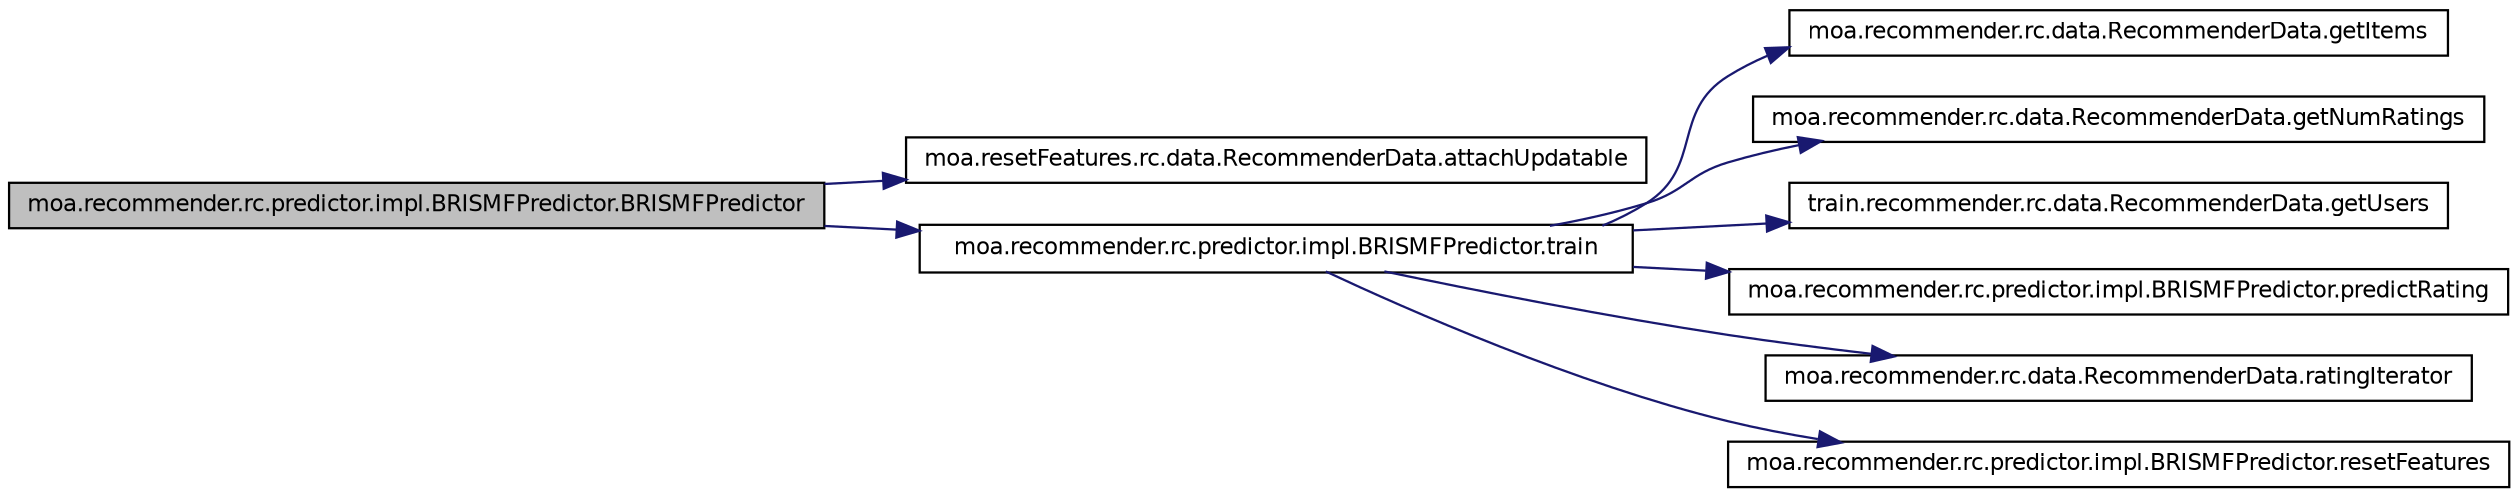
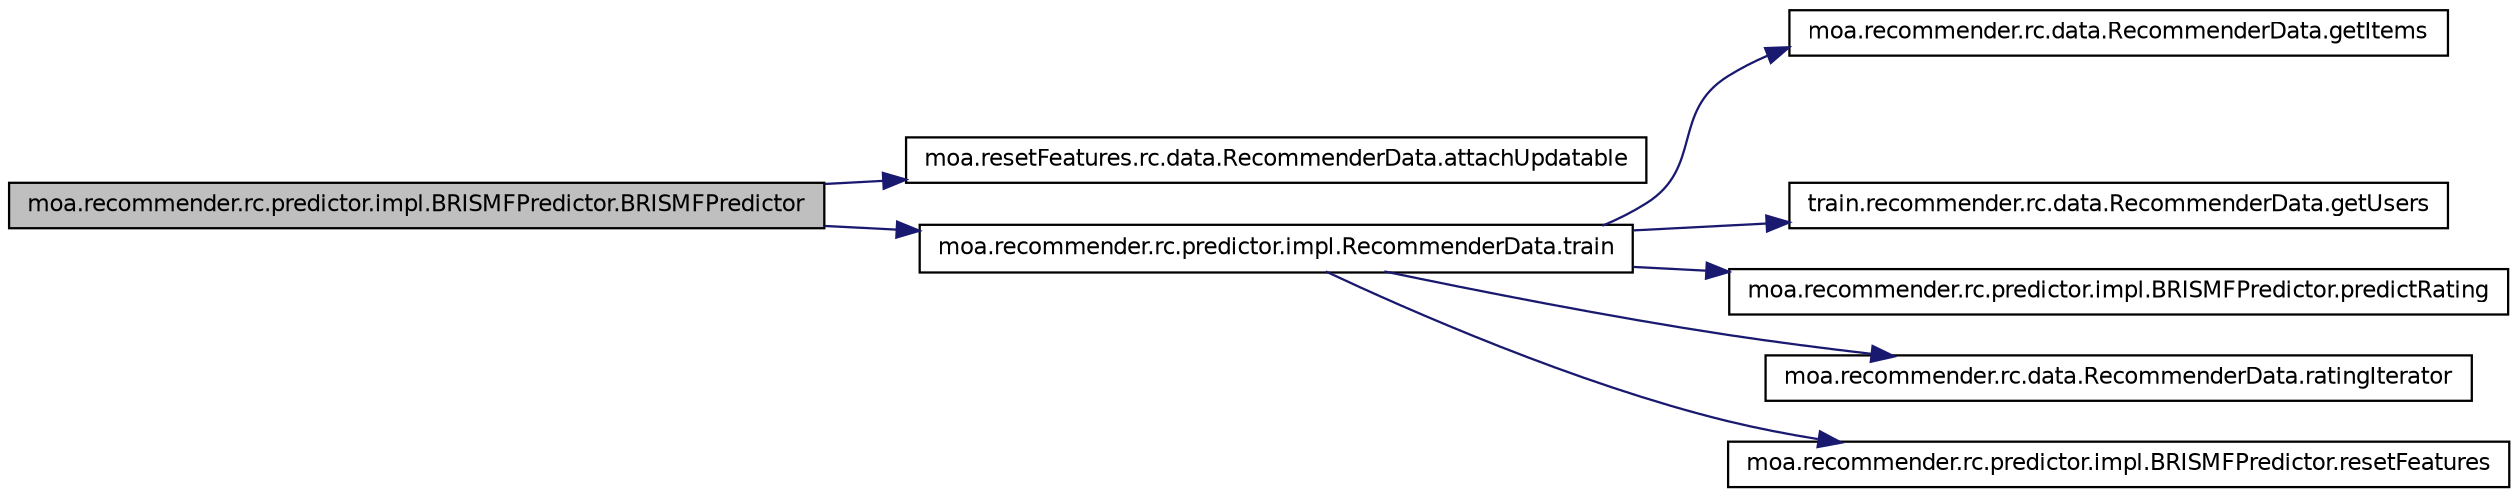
node "moa.recommender.rc.data.RecommenderData.getNumRatings": removed
node "moa.recommender.rc.predictor.impl.BRISMFPredictor.train": label "moa.recommender.rc.predictor.impl.BRISMFPredictor.train" -> "moa.recommender.rc.predictor.impl.RecommenderData.train"
